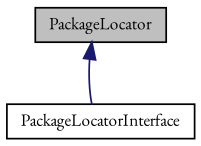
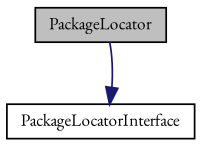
edge "PackageLocatorInterface" -> "PackageLocator": reversed
